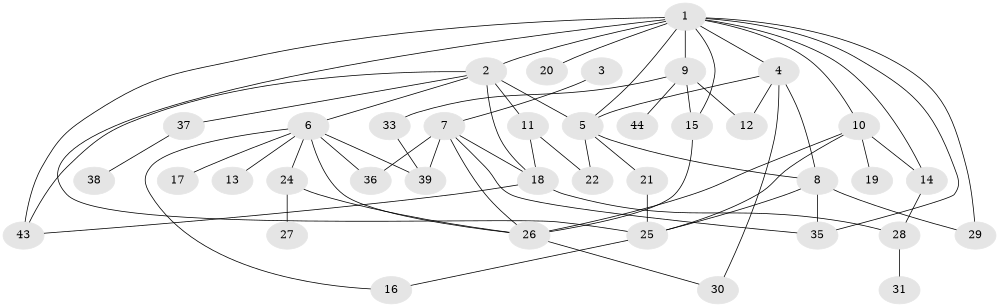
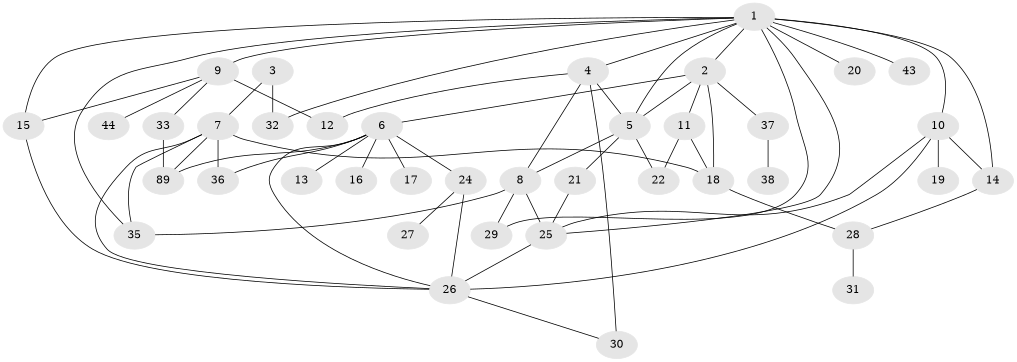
edge "2" -- "43": removed
node "32": added
node "39": label "39" -> "89"
edge "18" -- "43": removed
edge "25" -- "16": now "25" -- "26"
